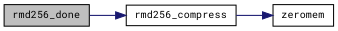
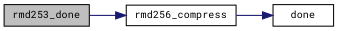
node "rmd256_done": label "rmd256_done" -> "rmd253_done"
node "zeromem": label "zeromem" -> "done"
